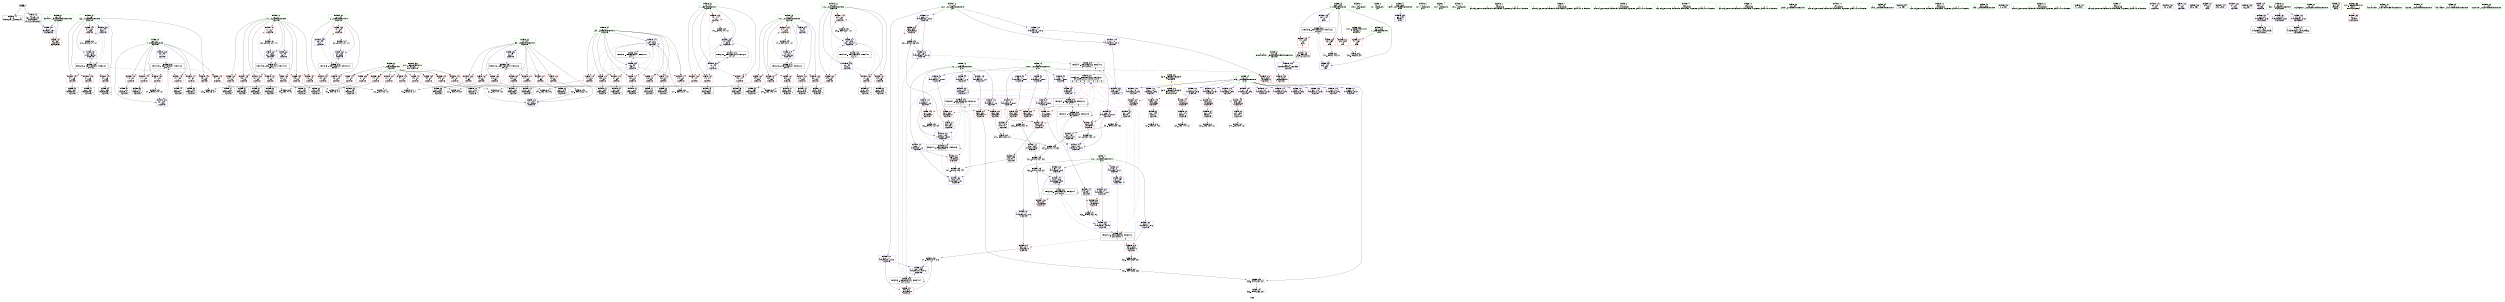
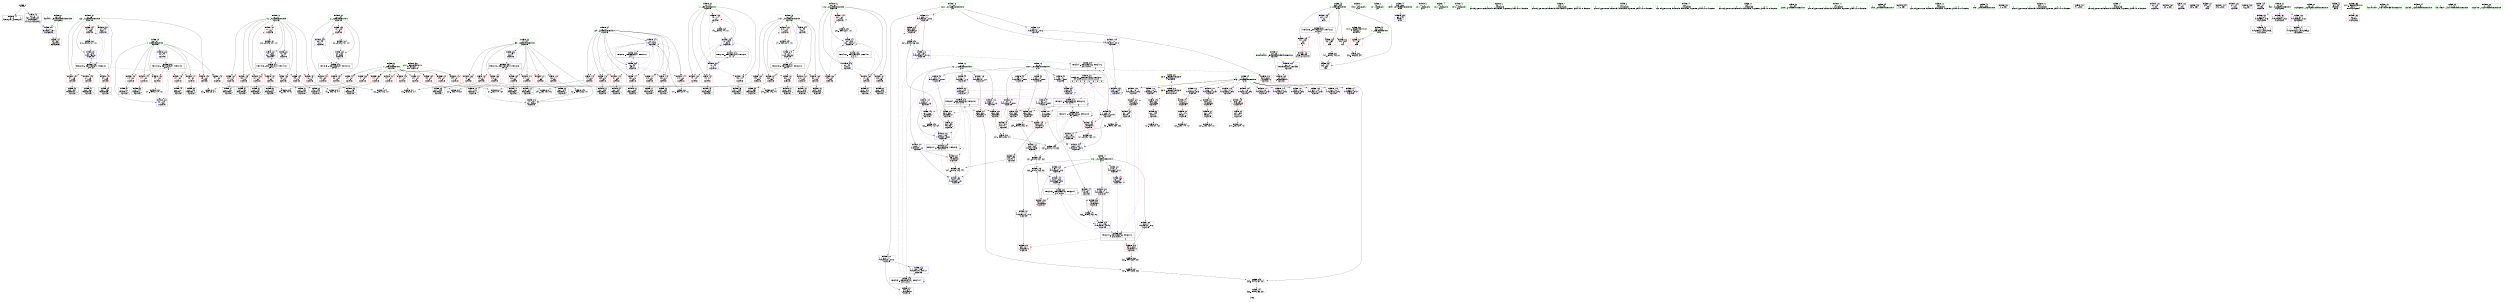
node "NodeID: 292": removed
